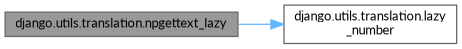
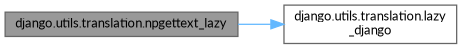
node "django.utils.translation.lazy _number": label "django.utils.translation.lazy _number" -> "django.utils.translation.lazy _django"
